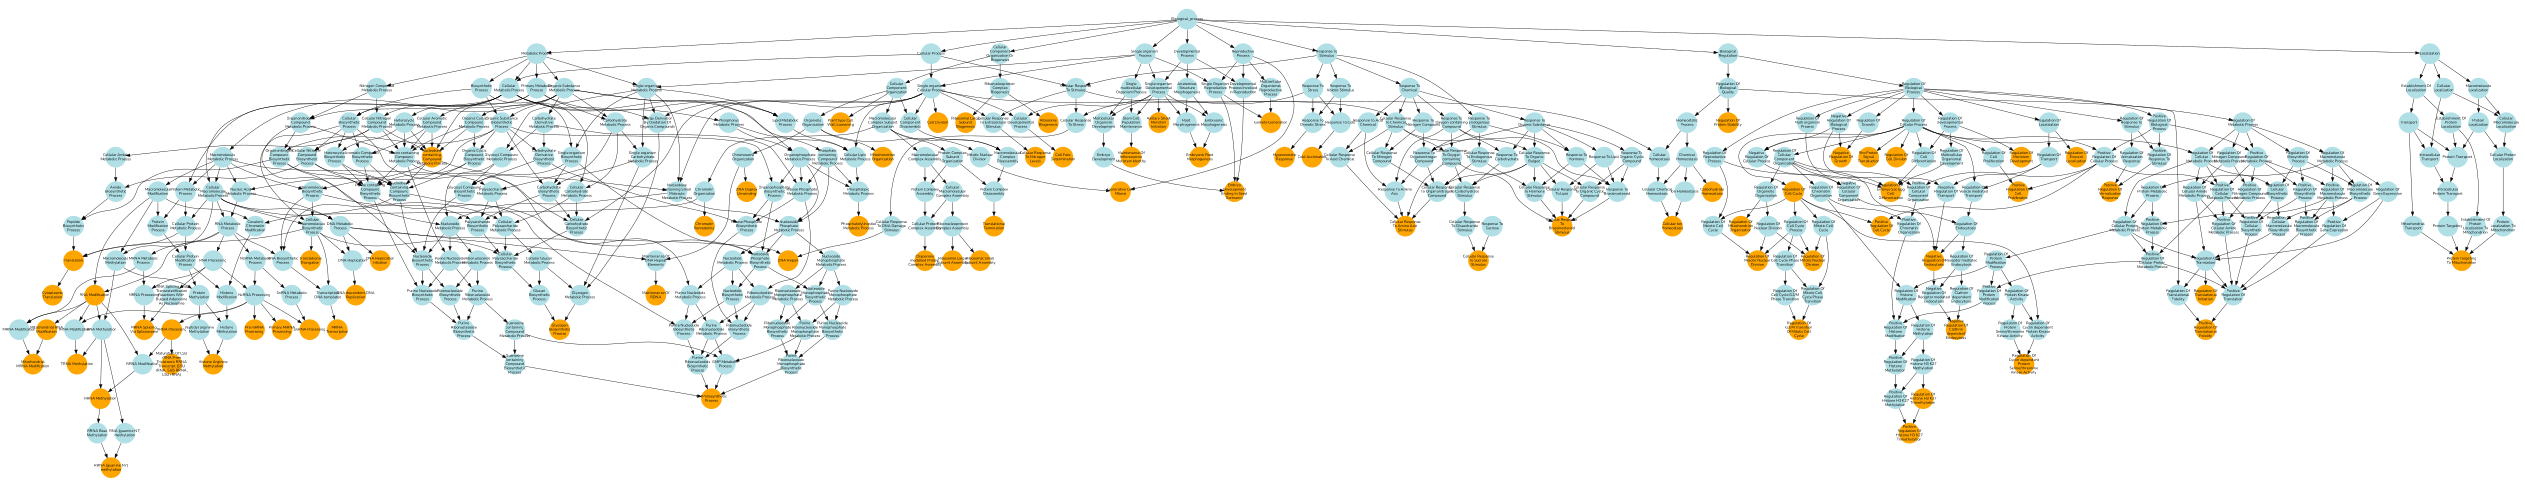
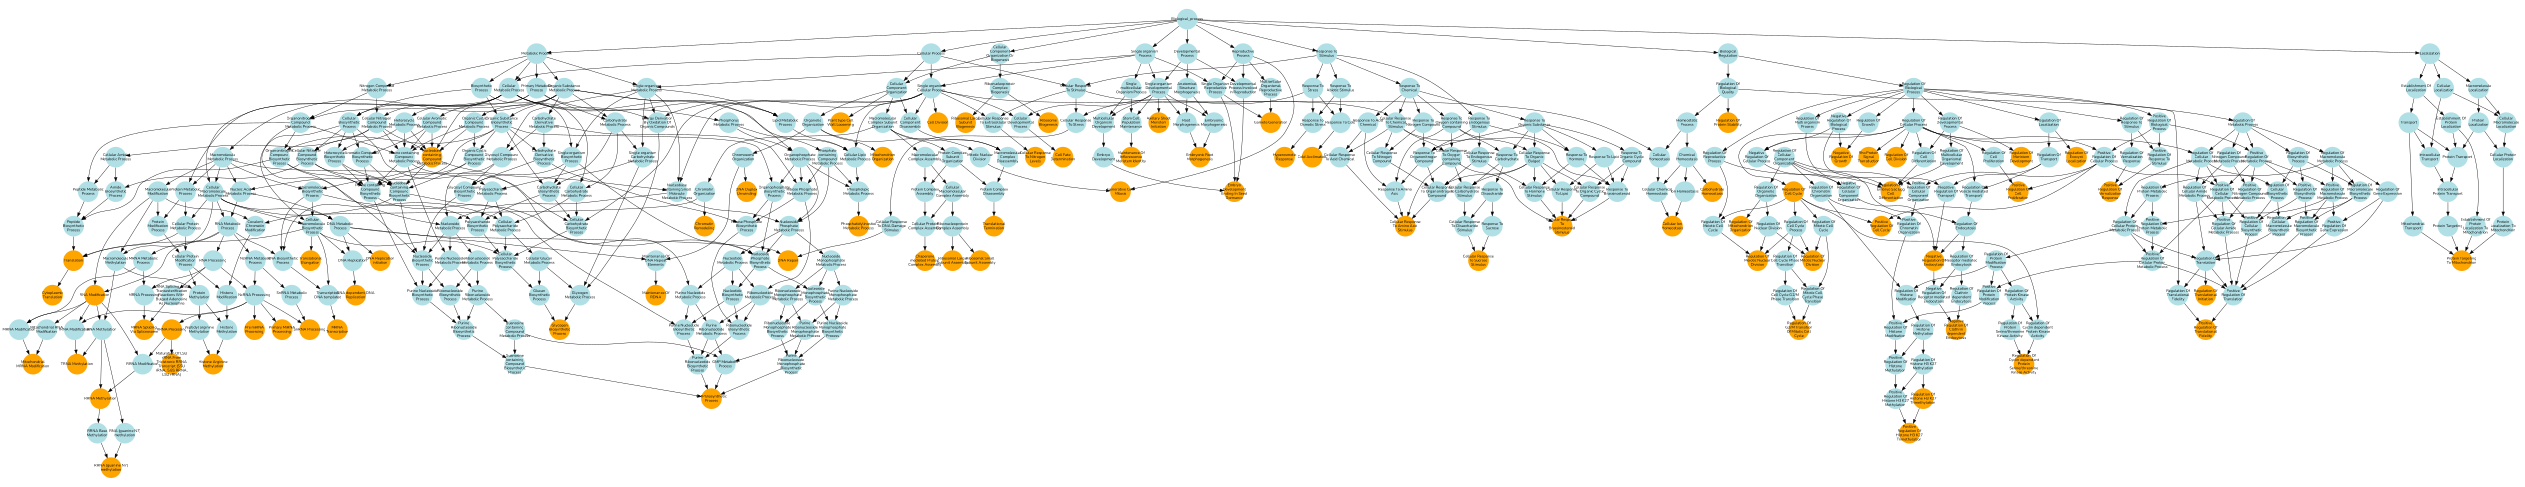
edge "Cellular Process" -> "Cellular Component Organization": added
edge "Regulation Of Cellular Process" -> "Regulation Of Cellular Component Organization": removed
node "Peptide Metabolic Process": added
node "Response To Disaccharide": added
edge "Regulation Of Histone Modification" -> "Positive Regulation Of Histone Modification": removed
node "Mitochondrial RNA Modification": fillcolor orange -> powderblue
